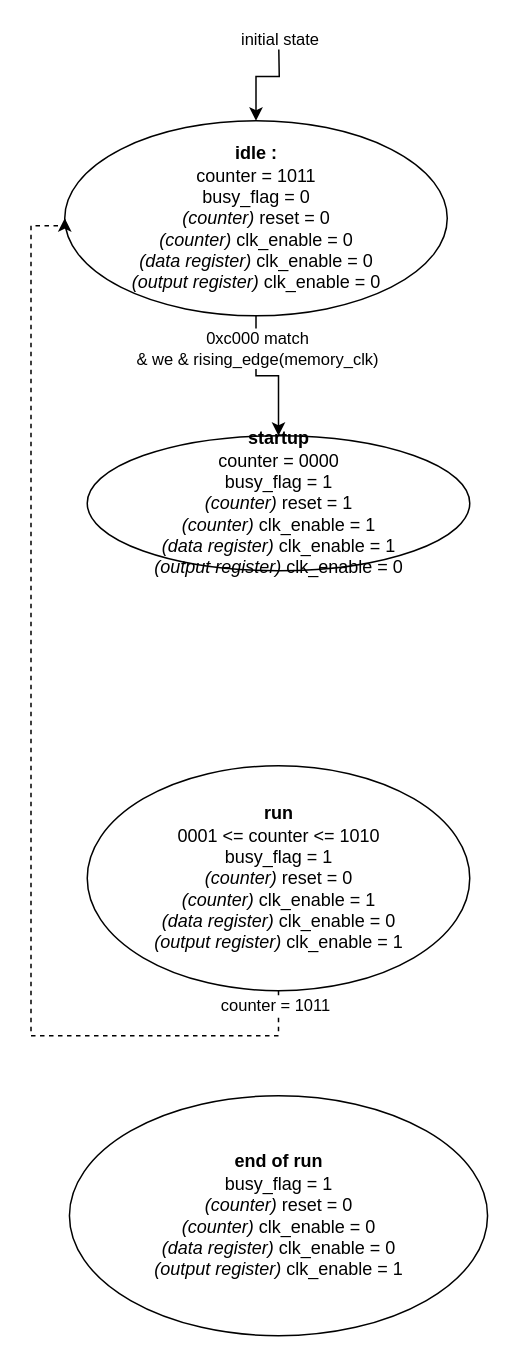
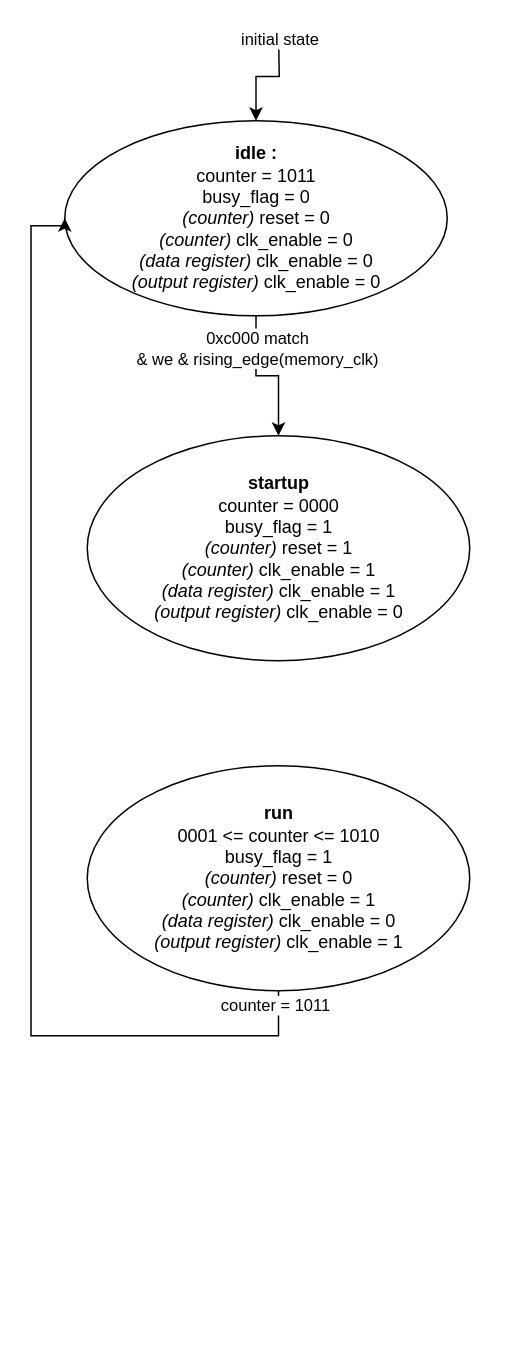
node "startup counter = 0000 busy_flag = 1 (counter) reset = 1 (counter) clk_enable = 1 (data register) clk_enable = 1 (output register) clk_enable = 0": size 383x135 -> 383x225
edge "run 0001 <= counter <= 1010 busy_flag = 1 (counter) reset = 0 (counter) clk_enable = 1 (data register) clk_enable = 0 (output register) clk_enable = 1" -> "idle : counter = 1011 busy_flag = 0 (counter) reset = 0 (counter) clk_enable = 0 (data register) clk_enable = 0 (output register) clk_enable = 0": style dashed -> solid
node "end of run busy_flag = 1 (counter) reset = 0 (counter) clk_enable = 0 (data register) clk_enable = 0 (output register) clk_enable = 1": removed
